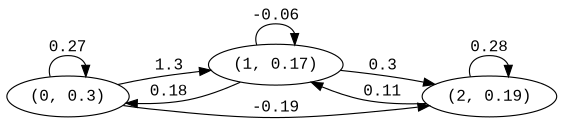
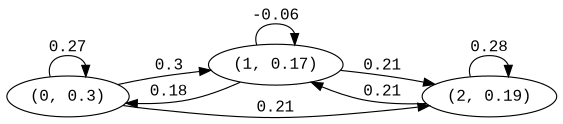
edge "(0, 0.3)" -> "(1, 0.17)": label "1.3" -> "0.3"
edge "(1, 0.17)" -> "(2, 0.19)": label "0.3" -> "0.21"
edge "(2, 0.19)" -> "(1, 0.17)": label "0.11" -> "0.21"
edge "(0, 0.3)" -> "(2, 0.19)": label "-0.19" -> "0.21"
